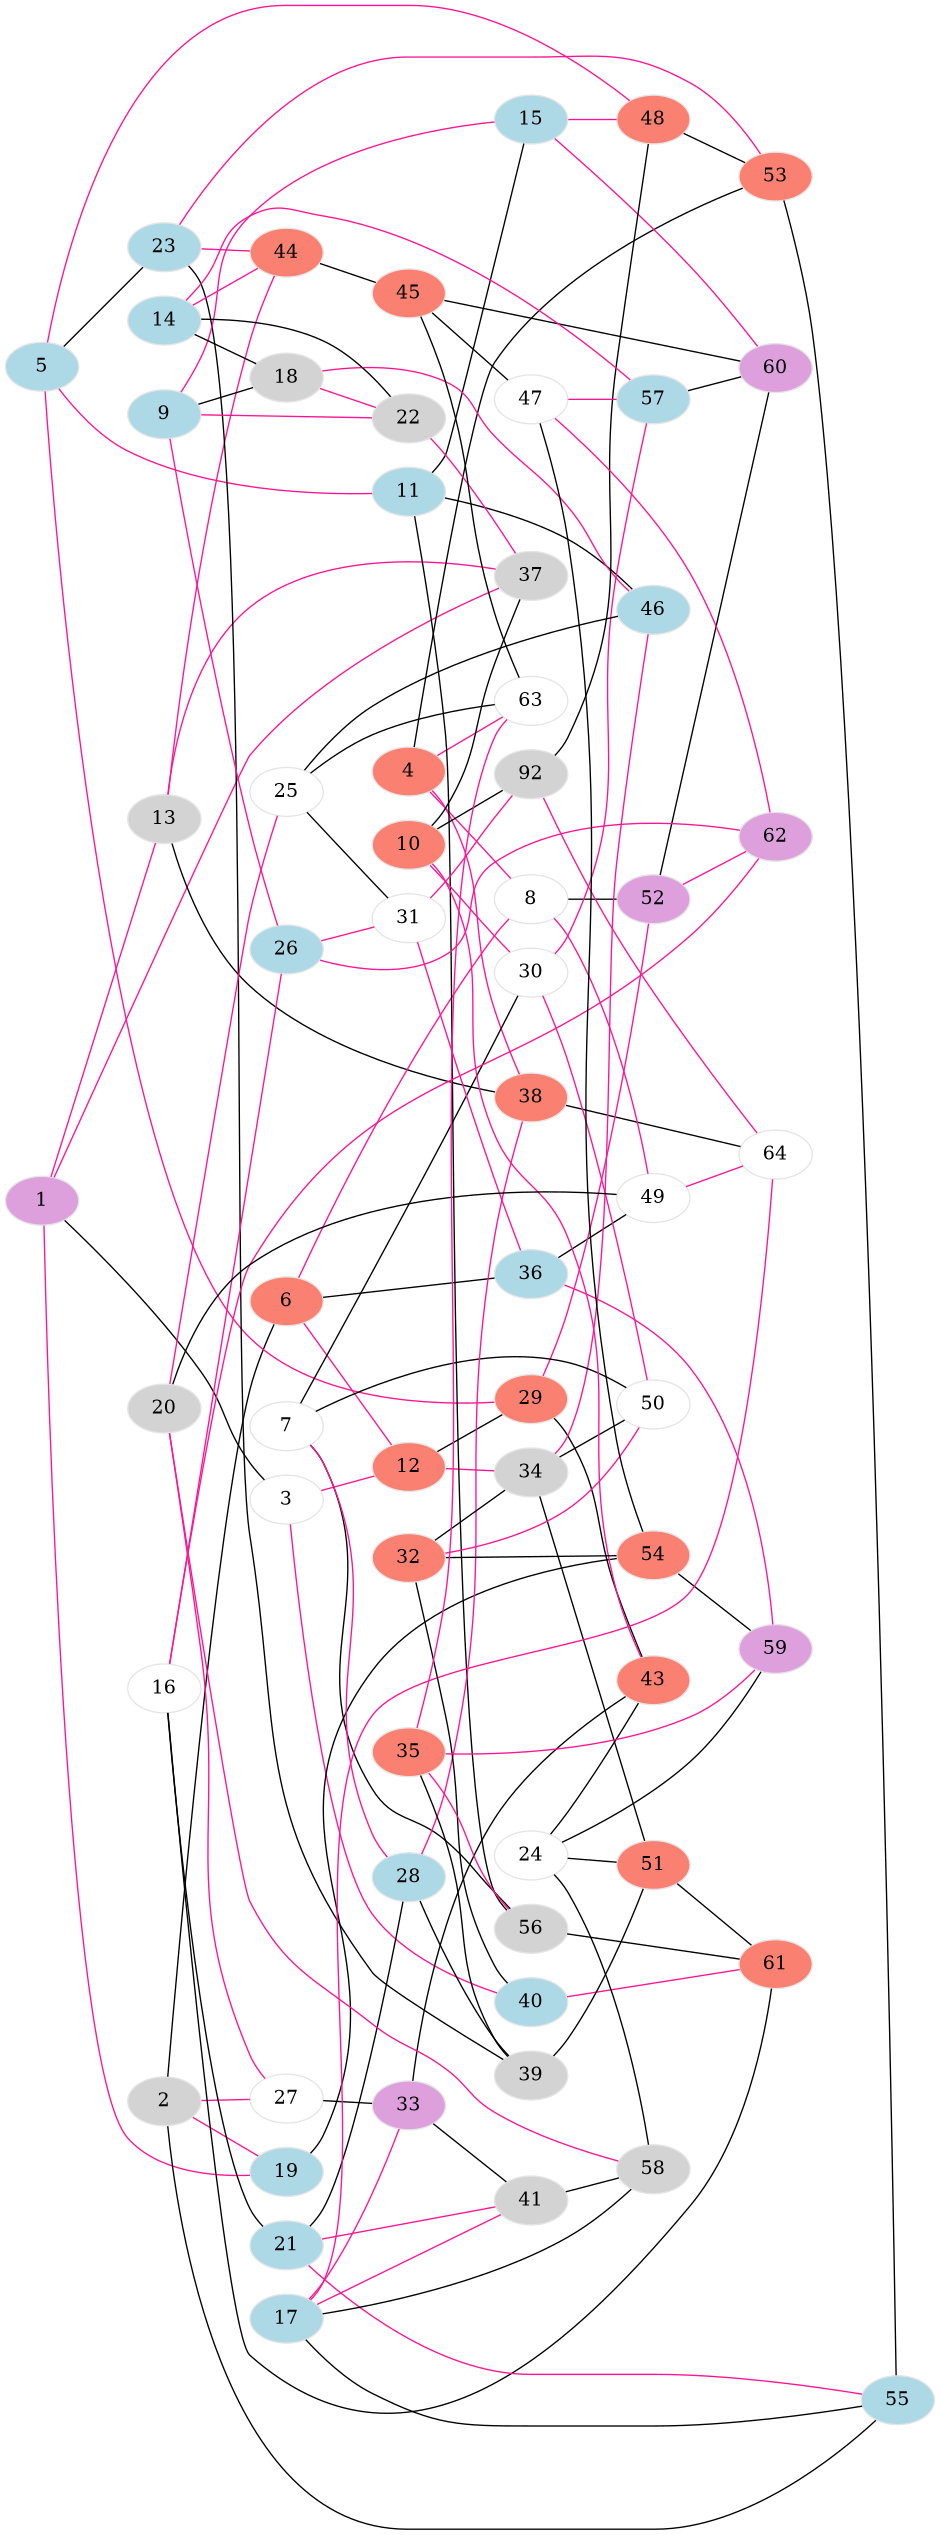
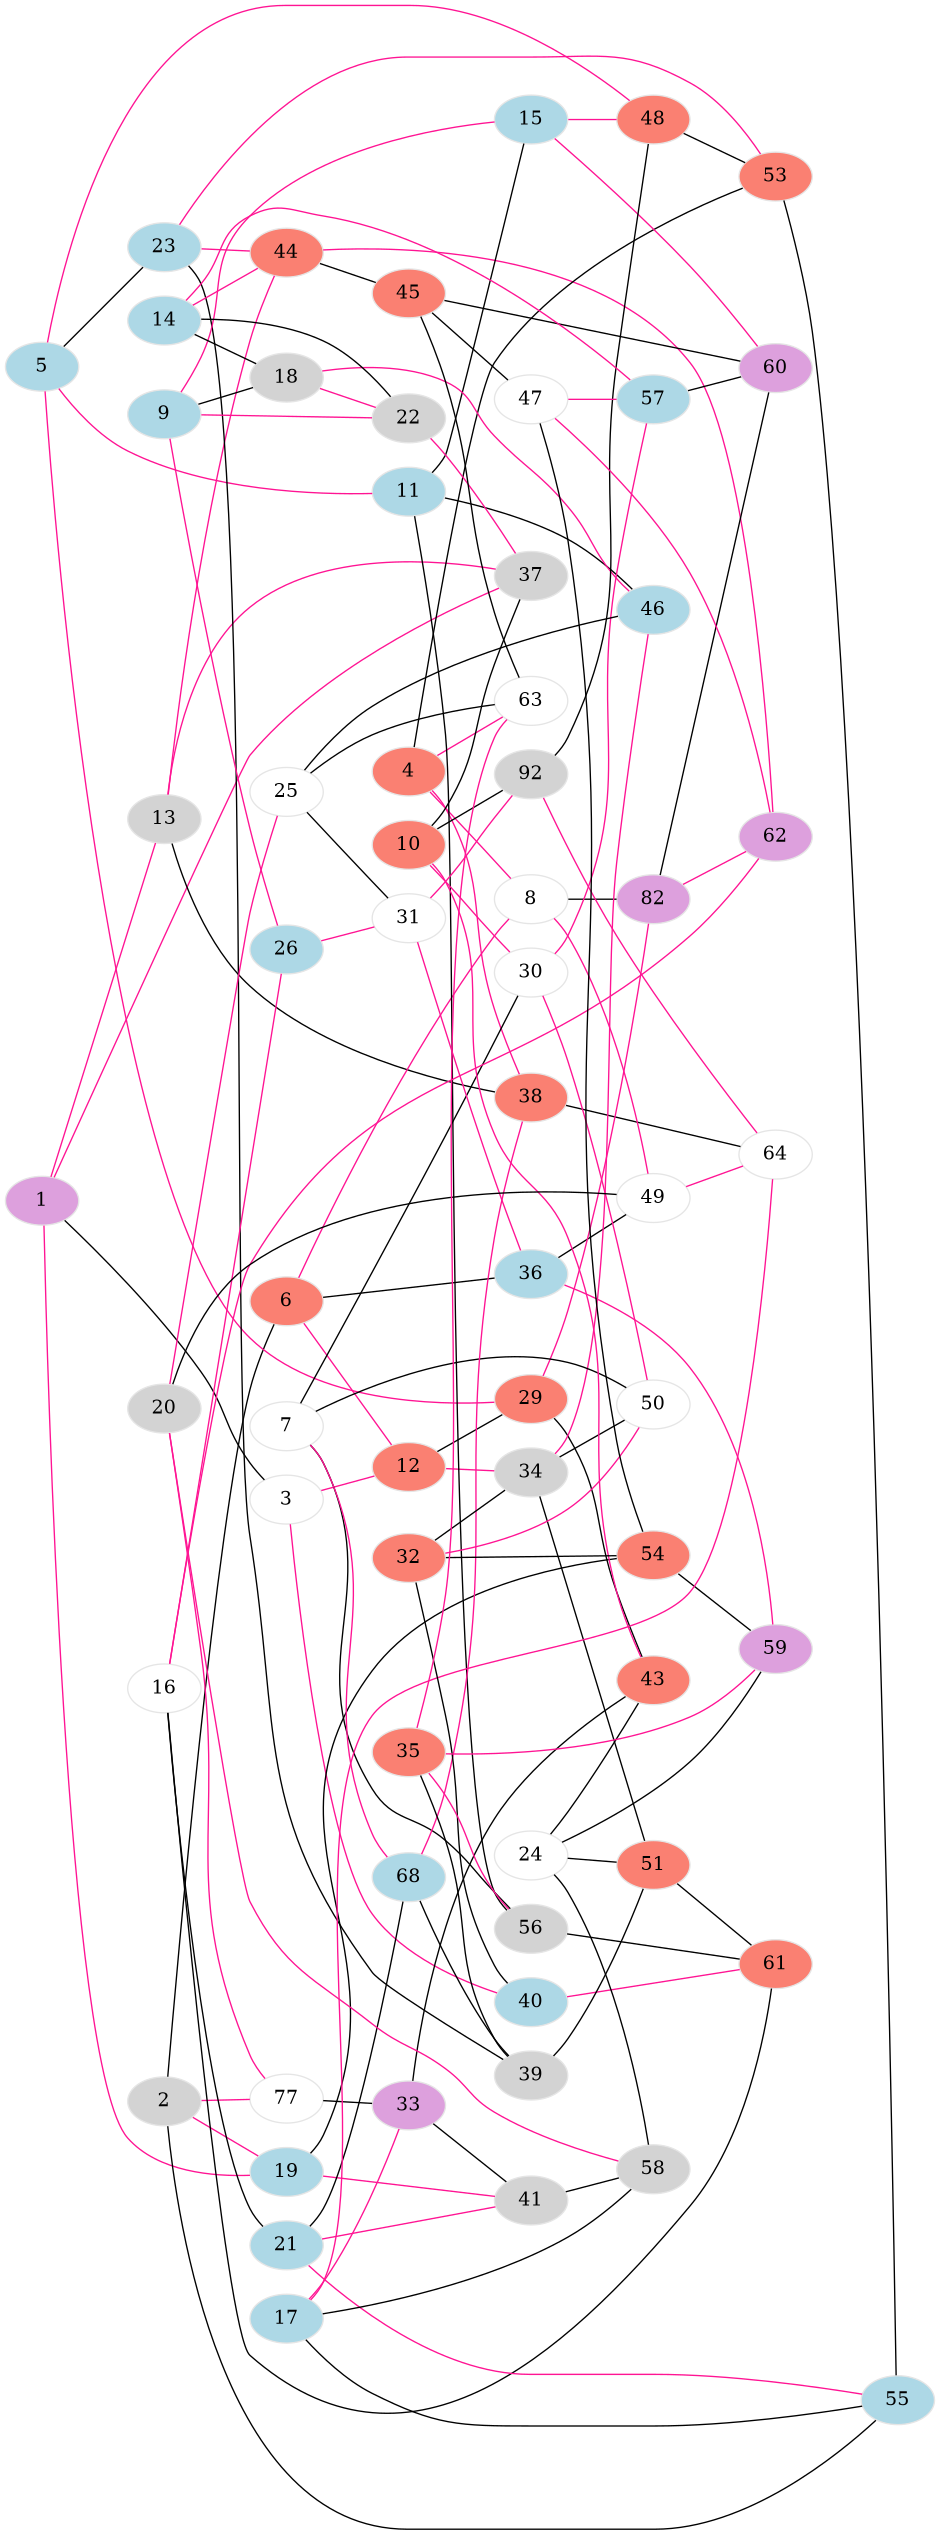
edge "62" -- "26": now "62" -- "44"
node "52": label "52" -> "82"
node "28": label "28" -> "68"
node "27": label "27" -> "77"
edge "41" -- "17": now "41" -- "19"
